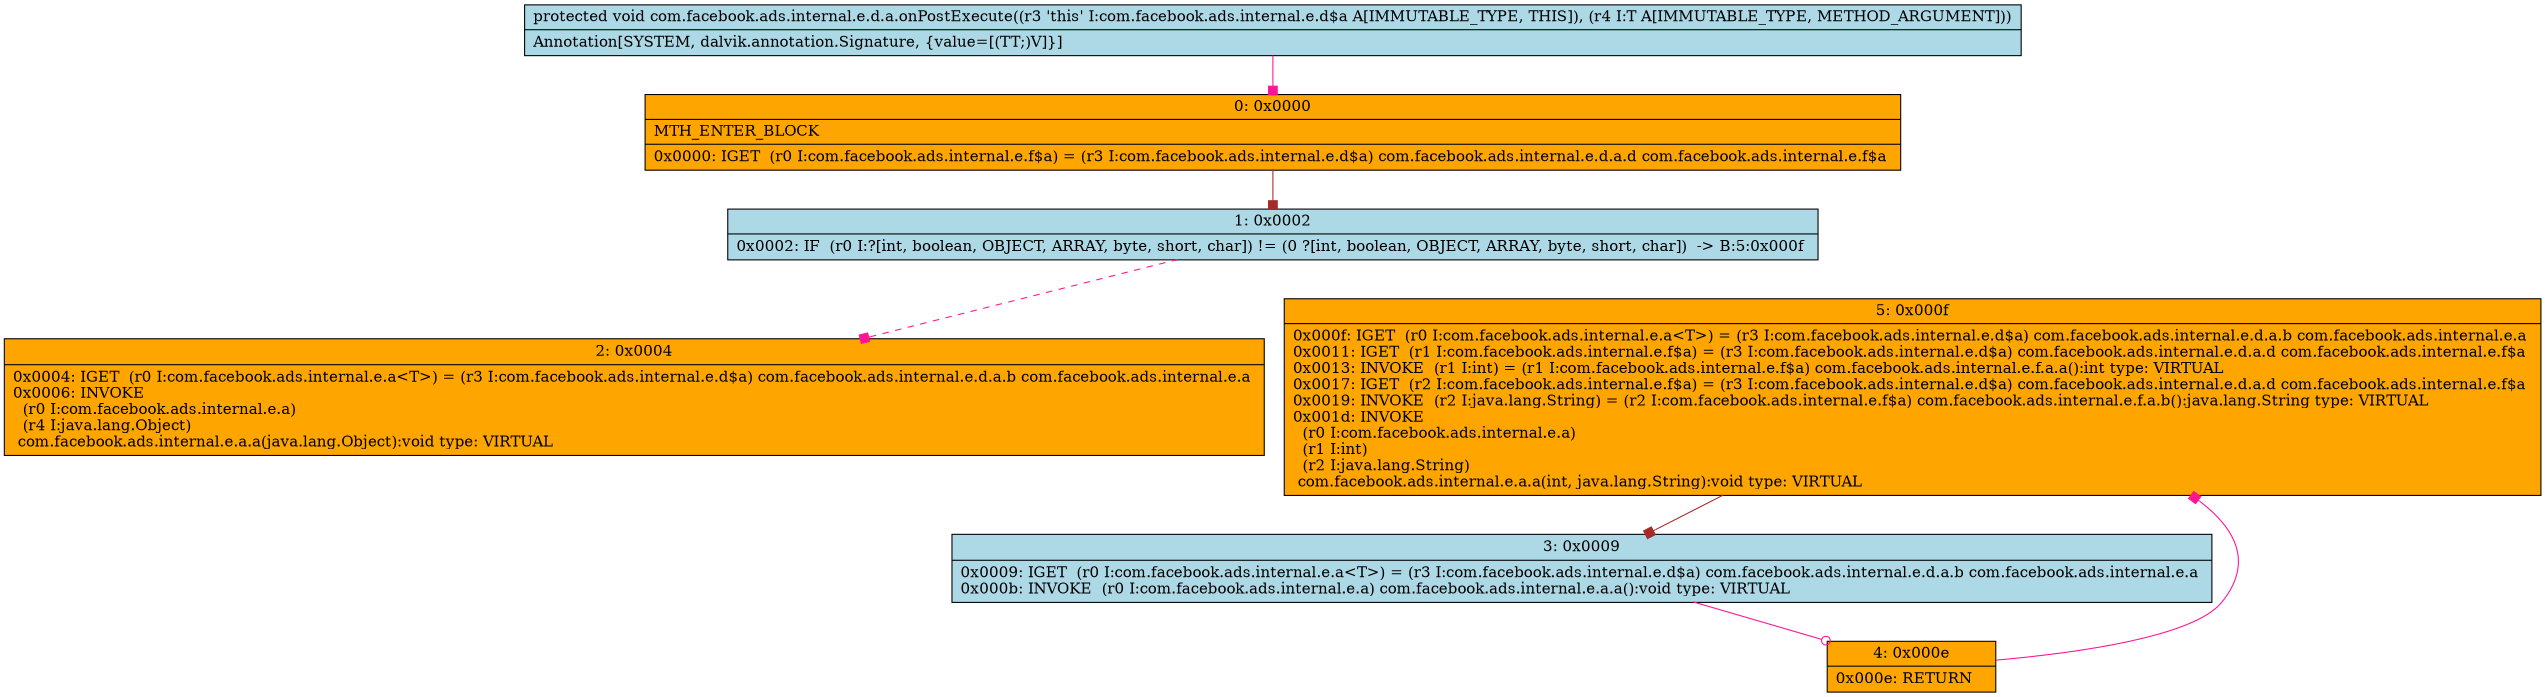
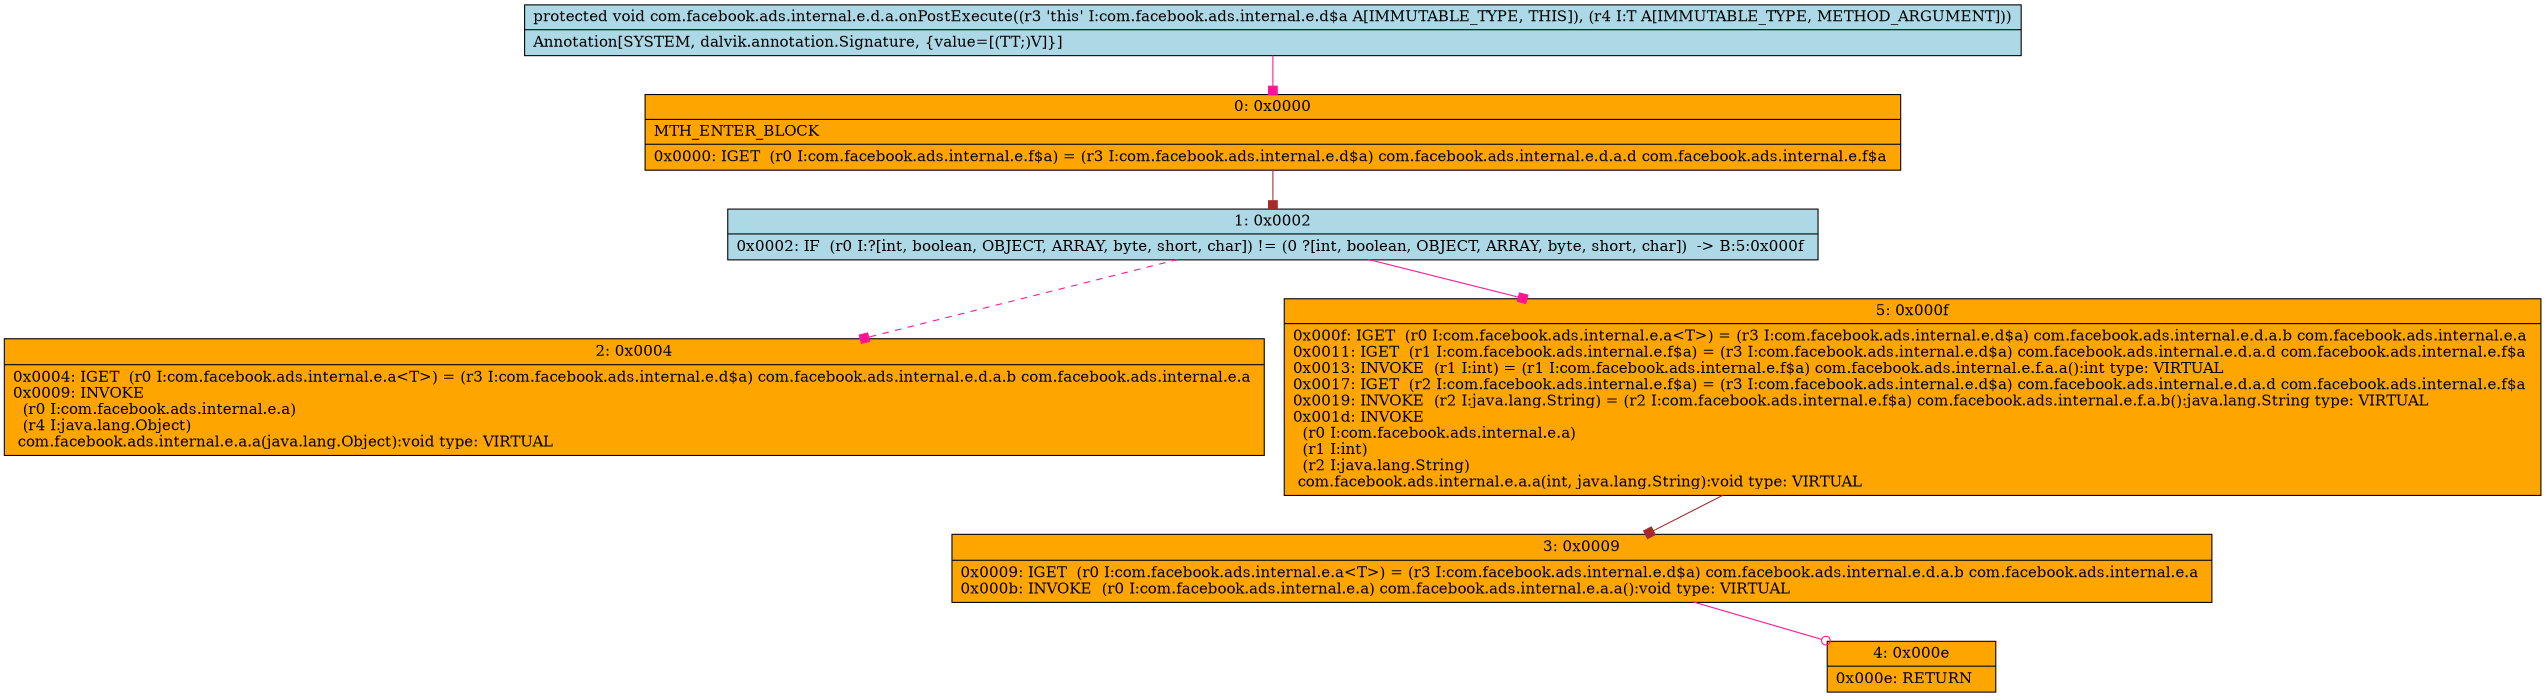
node "2: 0x0004": text "0x0006: INVOKE" -> "0x0009: INVOKE"
node "3: 0x0009": fillcolor lightblue -> orange
edge "4: 0x000e" -> "5: 0x000f": now "1: 0x0002" -> "5: 0x000f"
